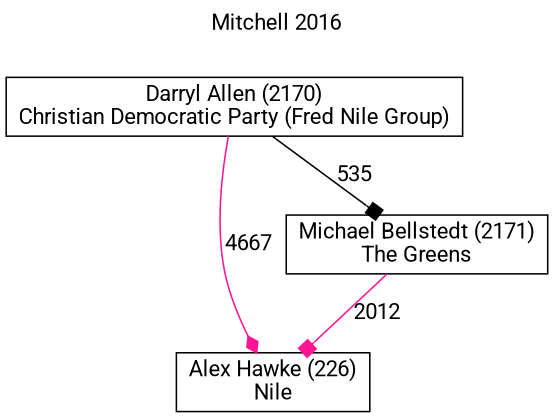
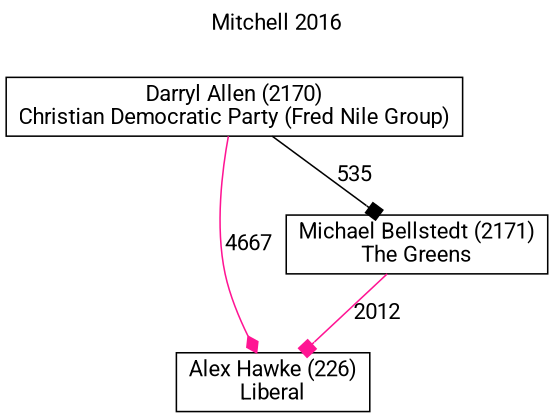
node "Alex Hawke (226) Nile": label "Alex Hawke (226) Nile" -> "Alex Hawke (226) Liberal"
